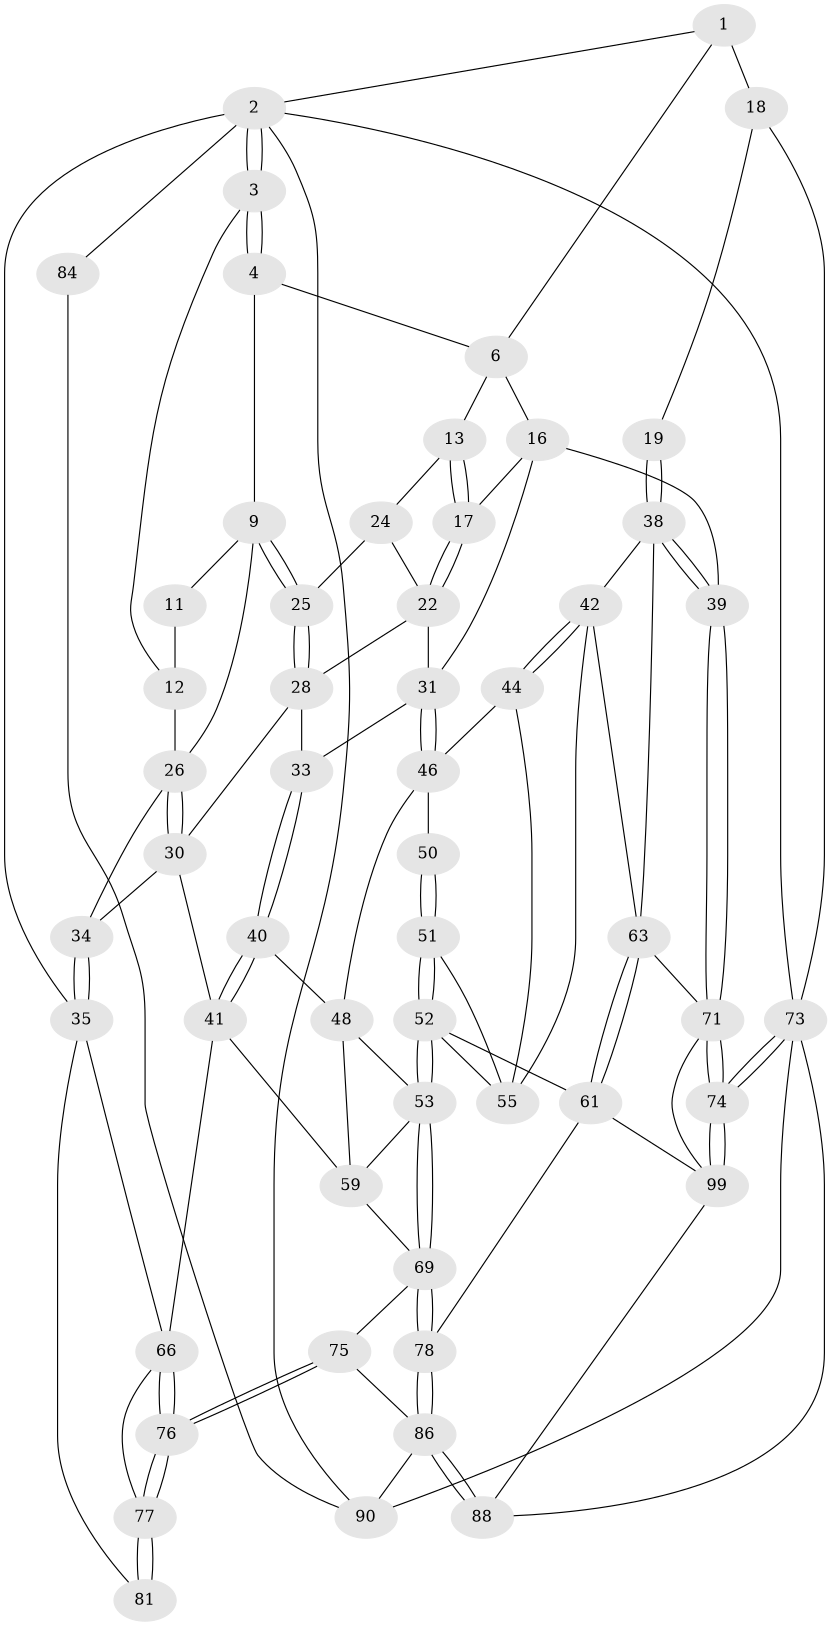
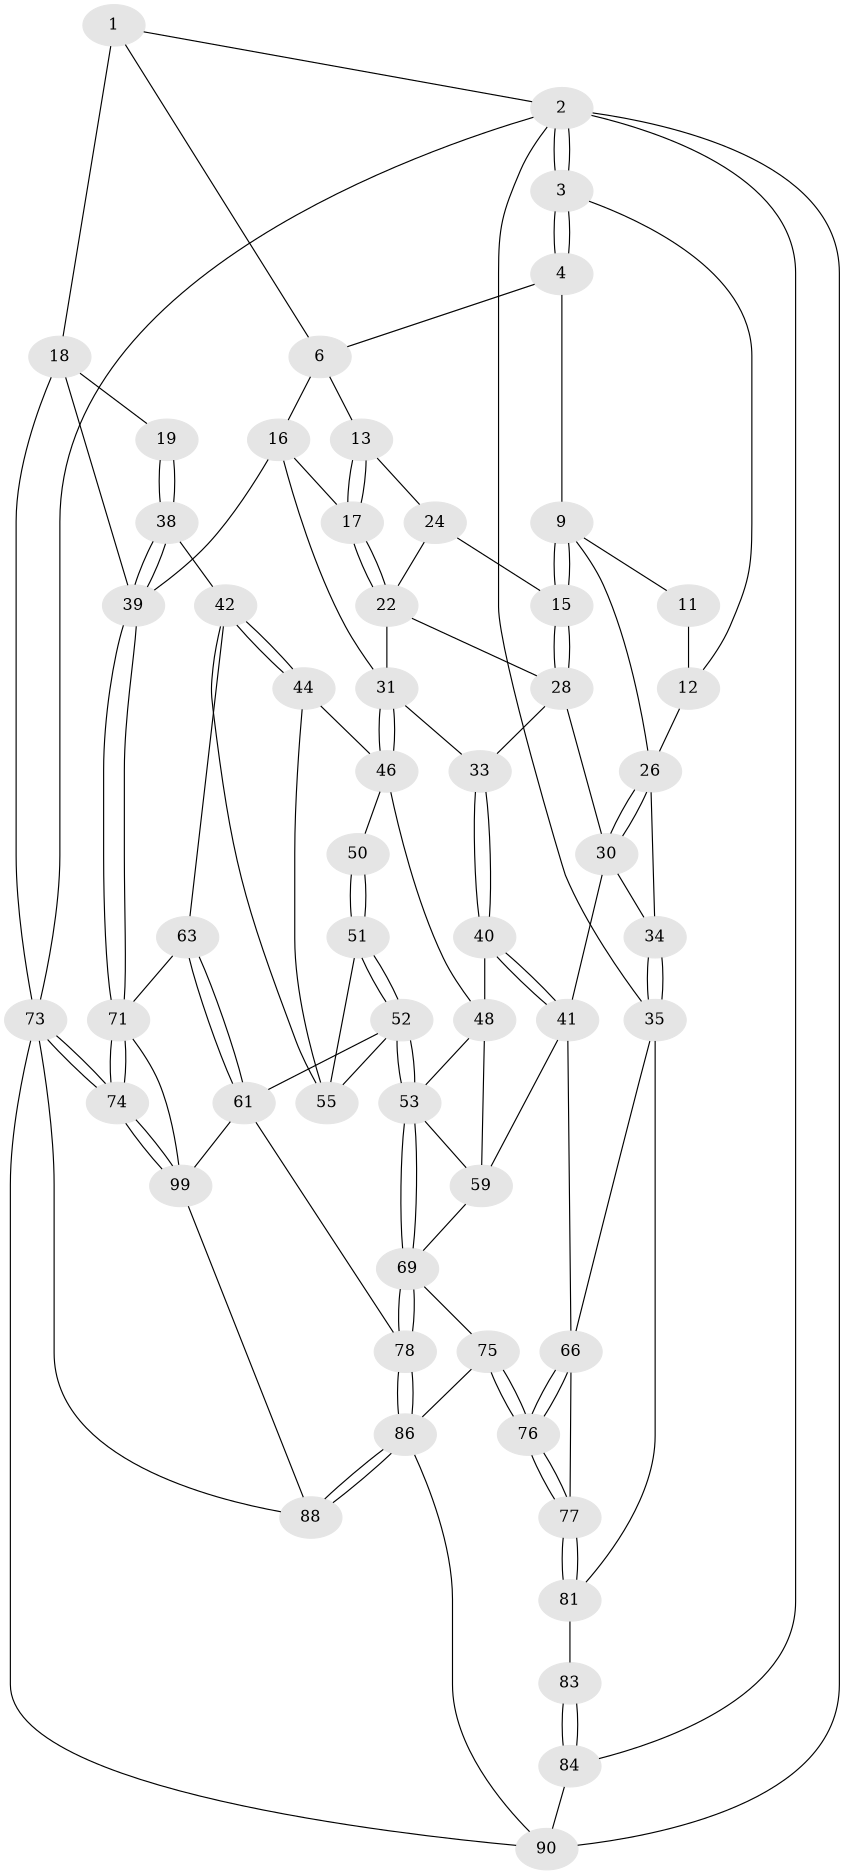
edge "18" -- "39": added
node "25": label "25" -> "15"
edge "38" -- "63": removed
node "83": added
